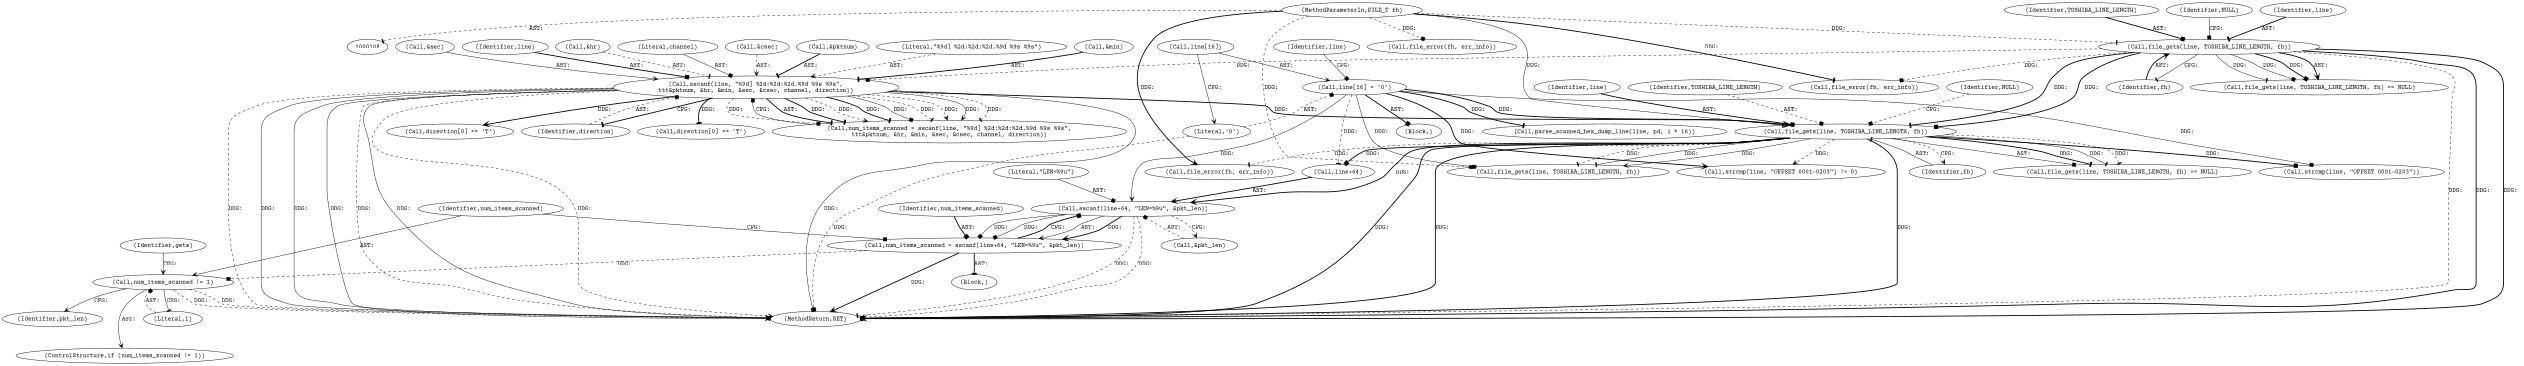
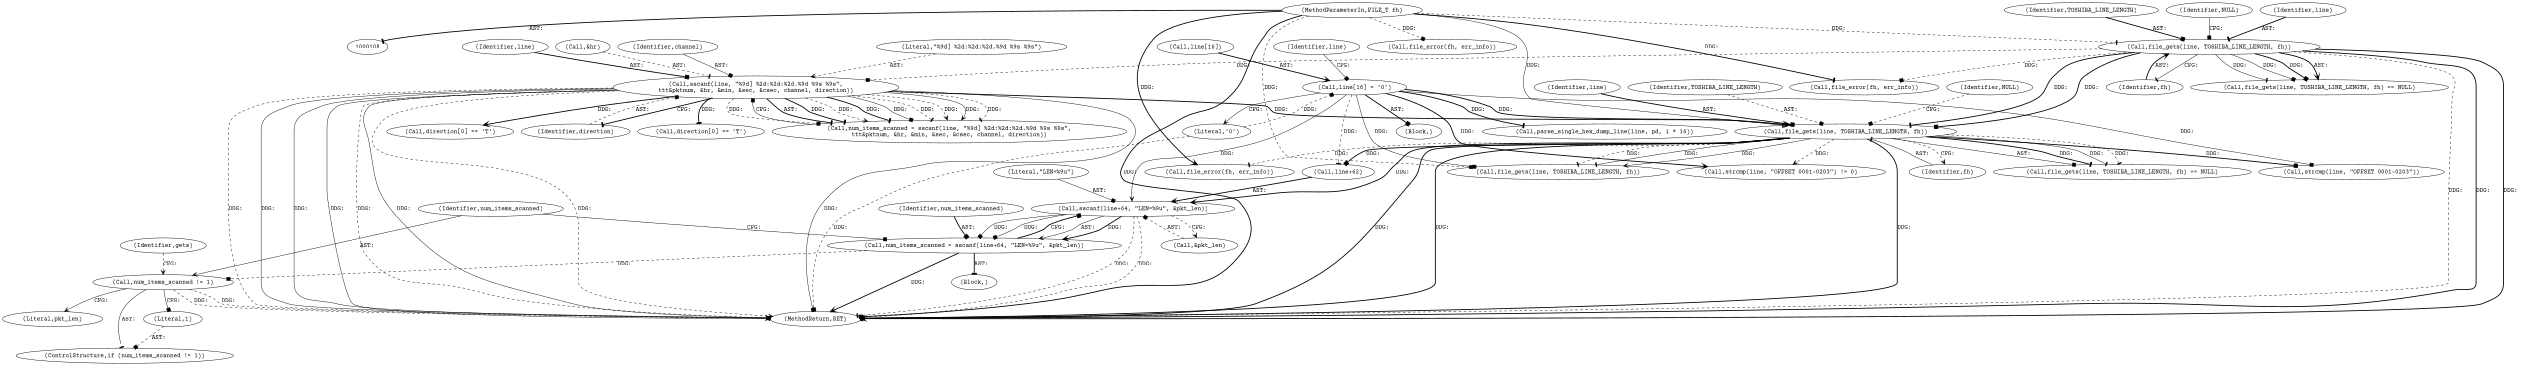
edge "(MethodParameterIn,FILE_T fh)" -> "1000108": style dashed -> bold
node "(Call,&sec)": removed
node "(Literal,channel)": label "(Literal,channel)" -> "(Identifier,channel)"
node "(Call,&csec)": removed
node "(Call,&pktnum)": removed
node "(Call,&min)": removed
edge "(Call,line[16])" -> "(Call,line[16] = '0')": style solid -> bold
edge "(Call,line[16])" -> "(Literal,'0')": now "(Call,line[16] = '0')" -> "(Literal,'0')"
edge "(Literal,'0')" -> "(Call,line[16] = '0')": label "AST: " -> "DDG: "
node "(Call,parse_scanned_hex_dump_line(line, pd, i * 16))": label "(Call,parse_scanned_hex_dump_line(line, pd, i * 16))" -> "(Call,parse_single_hex_dump_line(line, pd, i * 16))"
node "(Call,line+64)": label "(Call,line+64)" -> "(Call,line+62)"
edge "(MethodParameterIn,FILE_T fh)" -> "(MethodReturn,RET)": added, label "DDG:"
edge "(Identifier,gets)" -> "(Call,num_items_scanned != 1)": style solid -> dashed
edge "(Call,num_items_scanned != 1)" -> "(Literal,1)": arrowhead tee -> box
edge "(Literal,1)" -> "(Call,num_items_scanned != 1)": now "(Literal,1)" -> "(ControlStructure,if (num_items_scanned != 1))"
edge "(Call,num_items_scanned != 1)" -> "(ControlStructure,if (num_items_scanned != 1))": arrowhead vee -> tee
node "(Identifier,pkt_len)": label "(Identifier,pkt_len)" -> "(Literal,pkt_len)"
